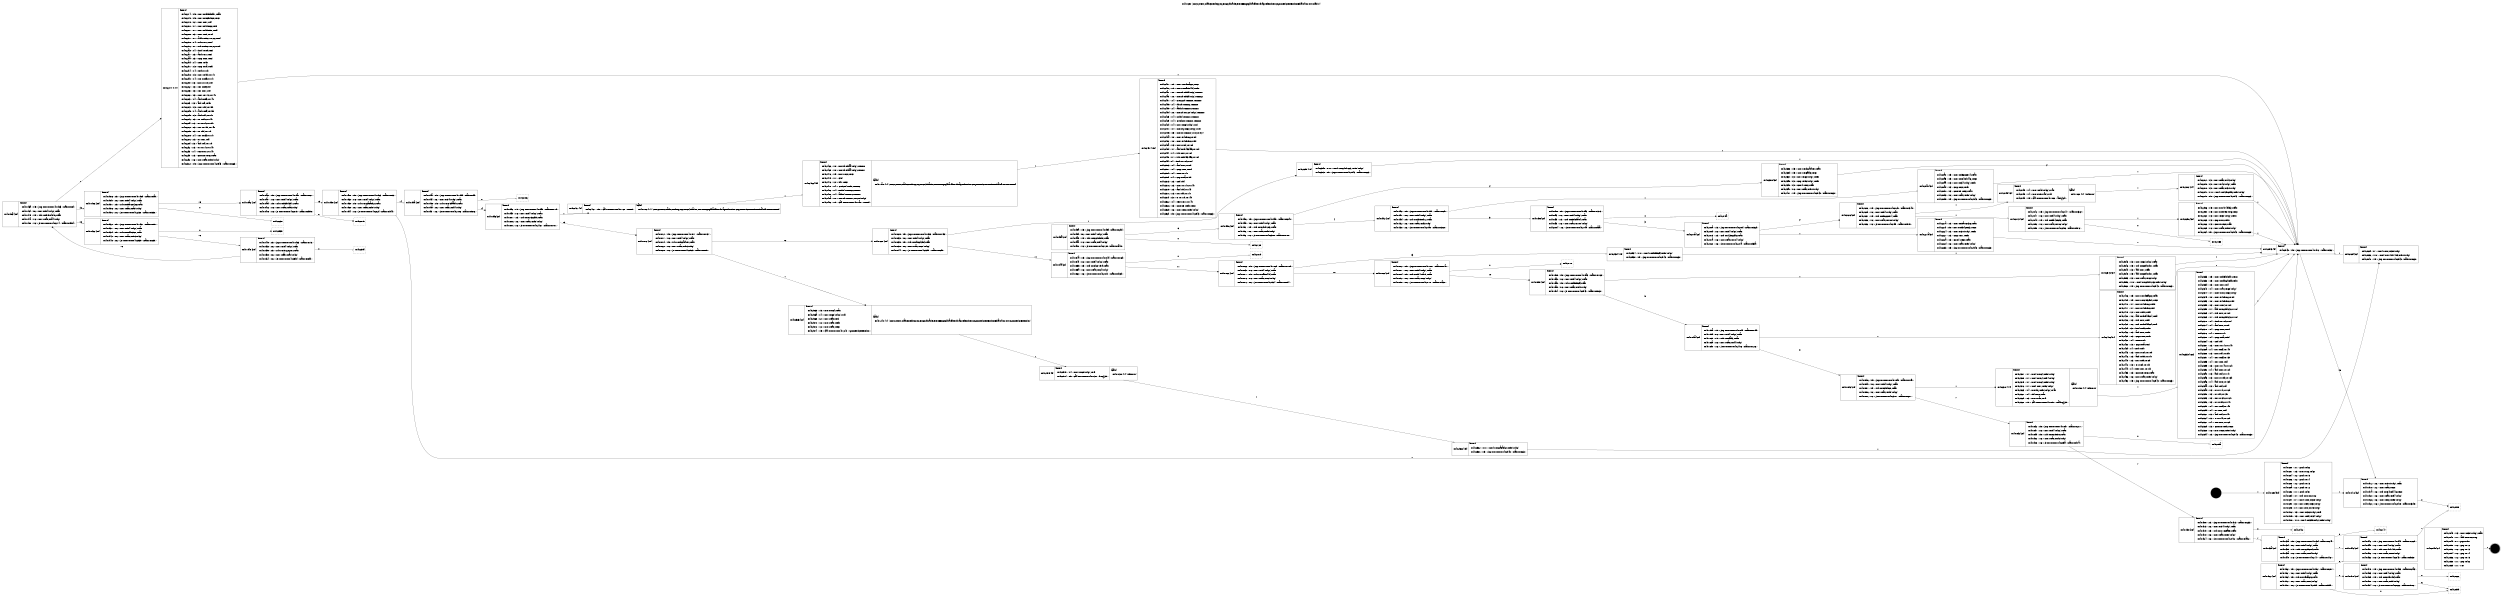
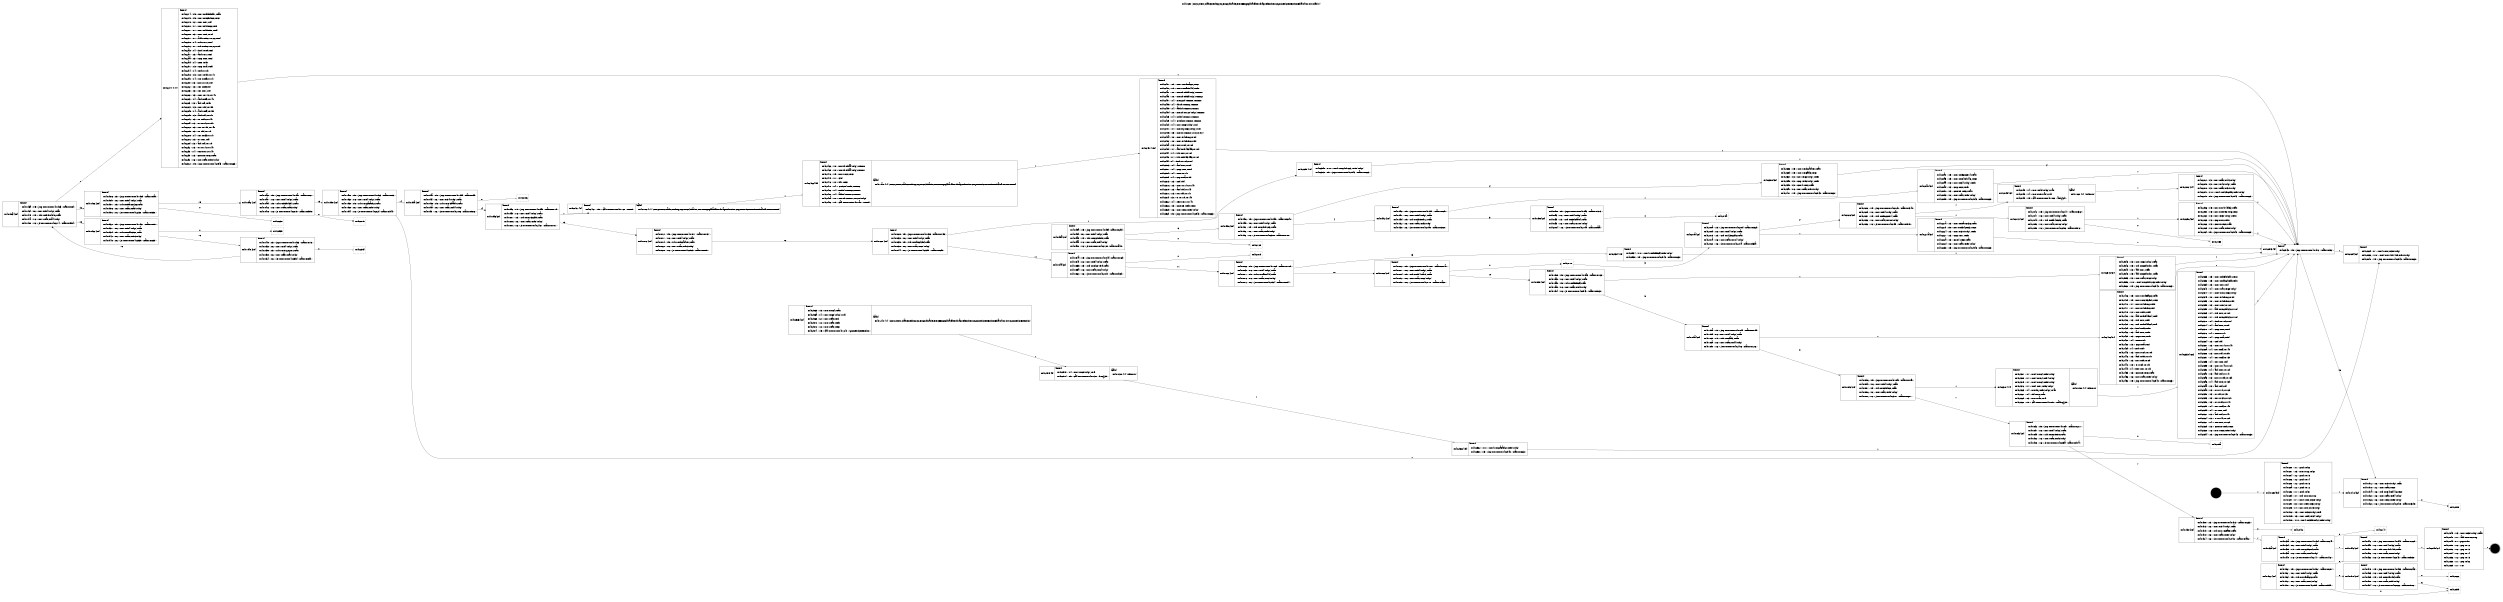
edge "0x401fee [28]" -> "0x40200a [28]": now "0x402710" -> "0x40200a [28]"
edge "0x40282f [22]" -> "0x402943 [5]": reversed
edge "0x401e12 [28]" -> "0x402565 [20]": removed, label "1"
edge "0x401f46 [28]" -> "0x4020be": now "0x401f46 [28]" -> "0x402845 [21]"
